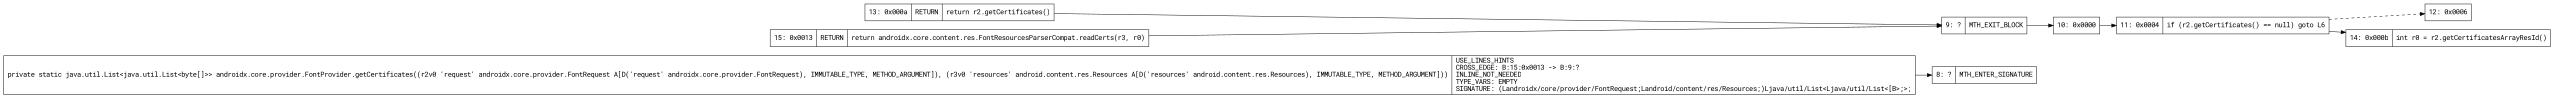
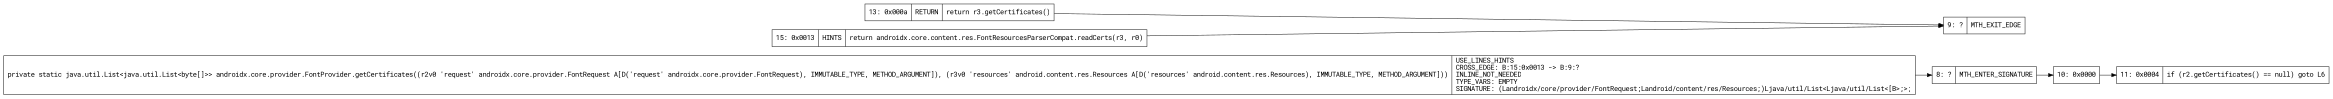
node "13: 0x000a": text "return r2.getCertificates()" -> "return r3.getCertificates()"
node "12: 0x0006": removed
node "9: ?": text "MTH_EXIT_BLOCK" -> "MTH_EXIT_EDGE"
edge "9: ?" -> "10: 0x0000": now "8: ?" -> "10: 0x0000"
node "15: 0x0013": text "RETURN" -> "HINTS"
node "14: 0x000b": removed
